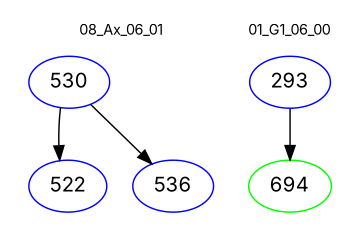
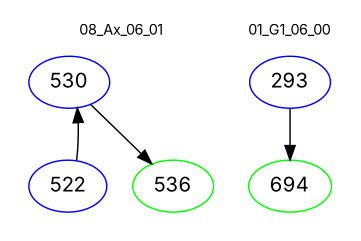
edge "530" -> "522": reversed
node "536": color blue -> green
